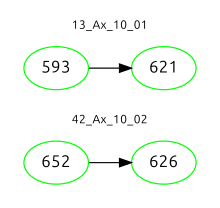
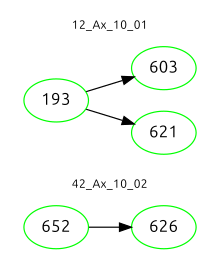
cluster "13_Ax_10_01": label "13_Ax_10_01" -> "12_Ax_10_01"
node "593": label "593" -> "193"
node "603": added
